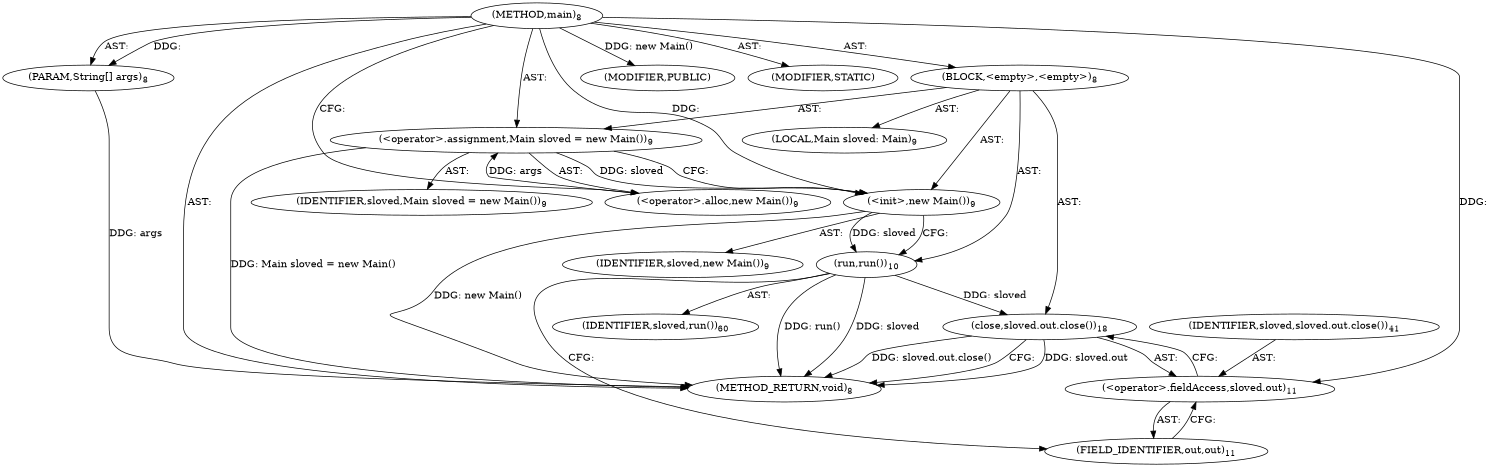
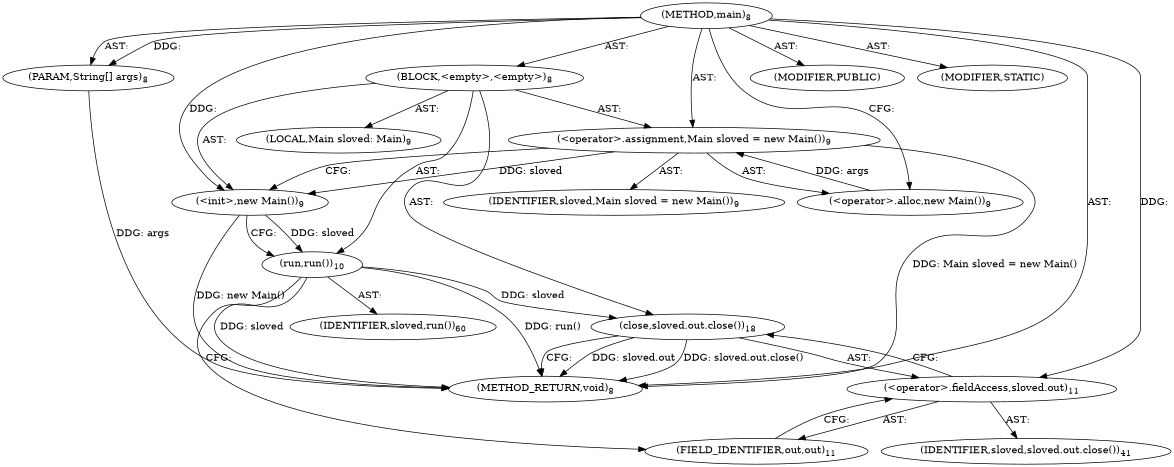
edge "(METHOD,main)" -> "(MODIFIER,PUBLIC)": label "DDG: new Main()" -> "AST: "
node "(IDENTIFIER,sloved,new Main())": removed
edge "(IDENTIFIER,sloved,sloved.out.close())" -> "(<operator>.fieldAccess,sloved.out)": reversed
